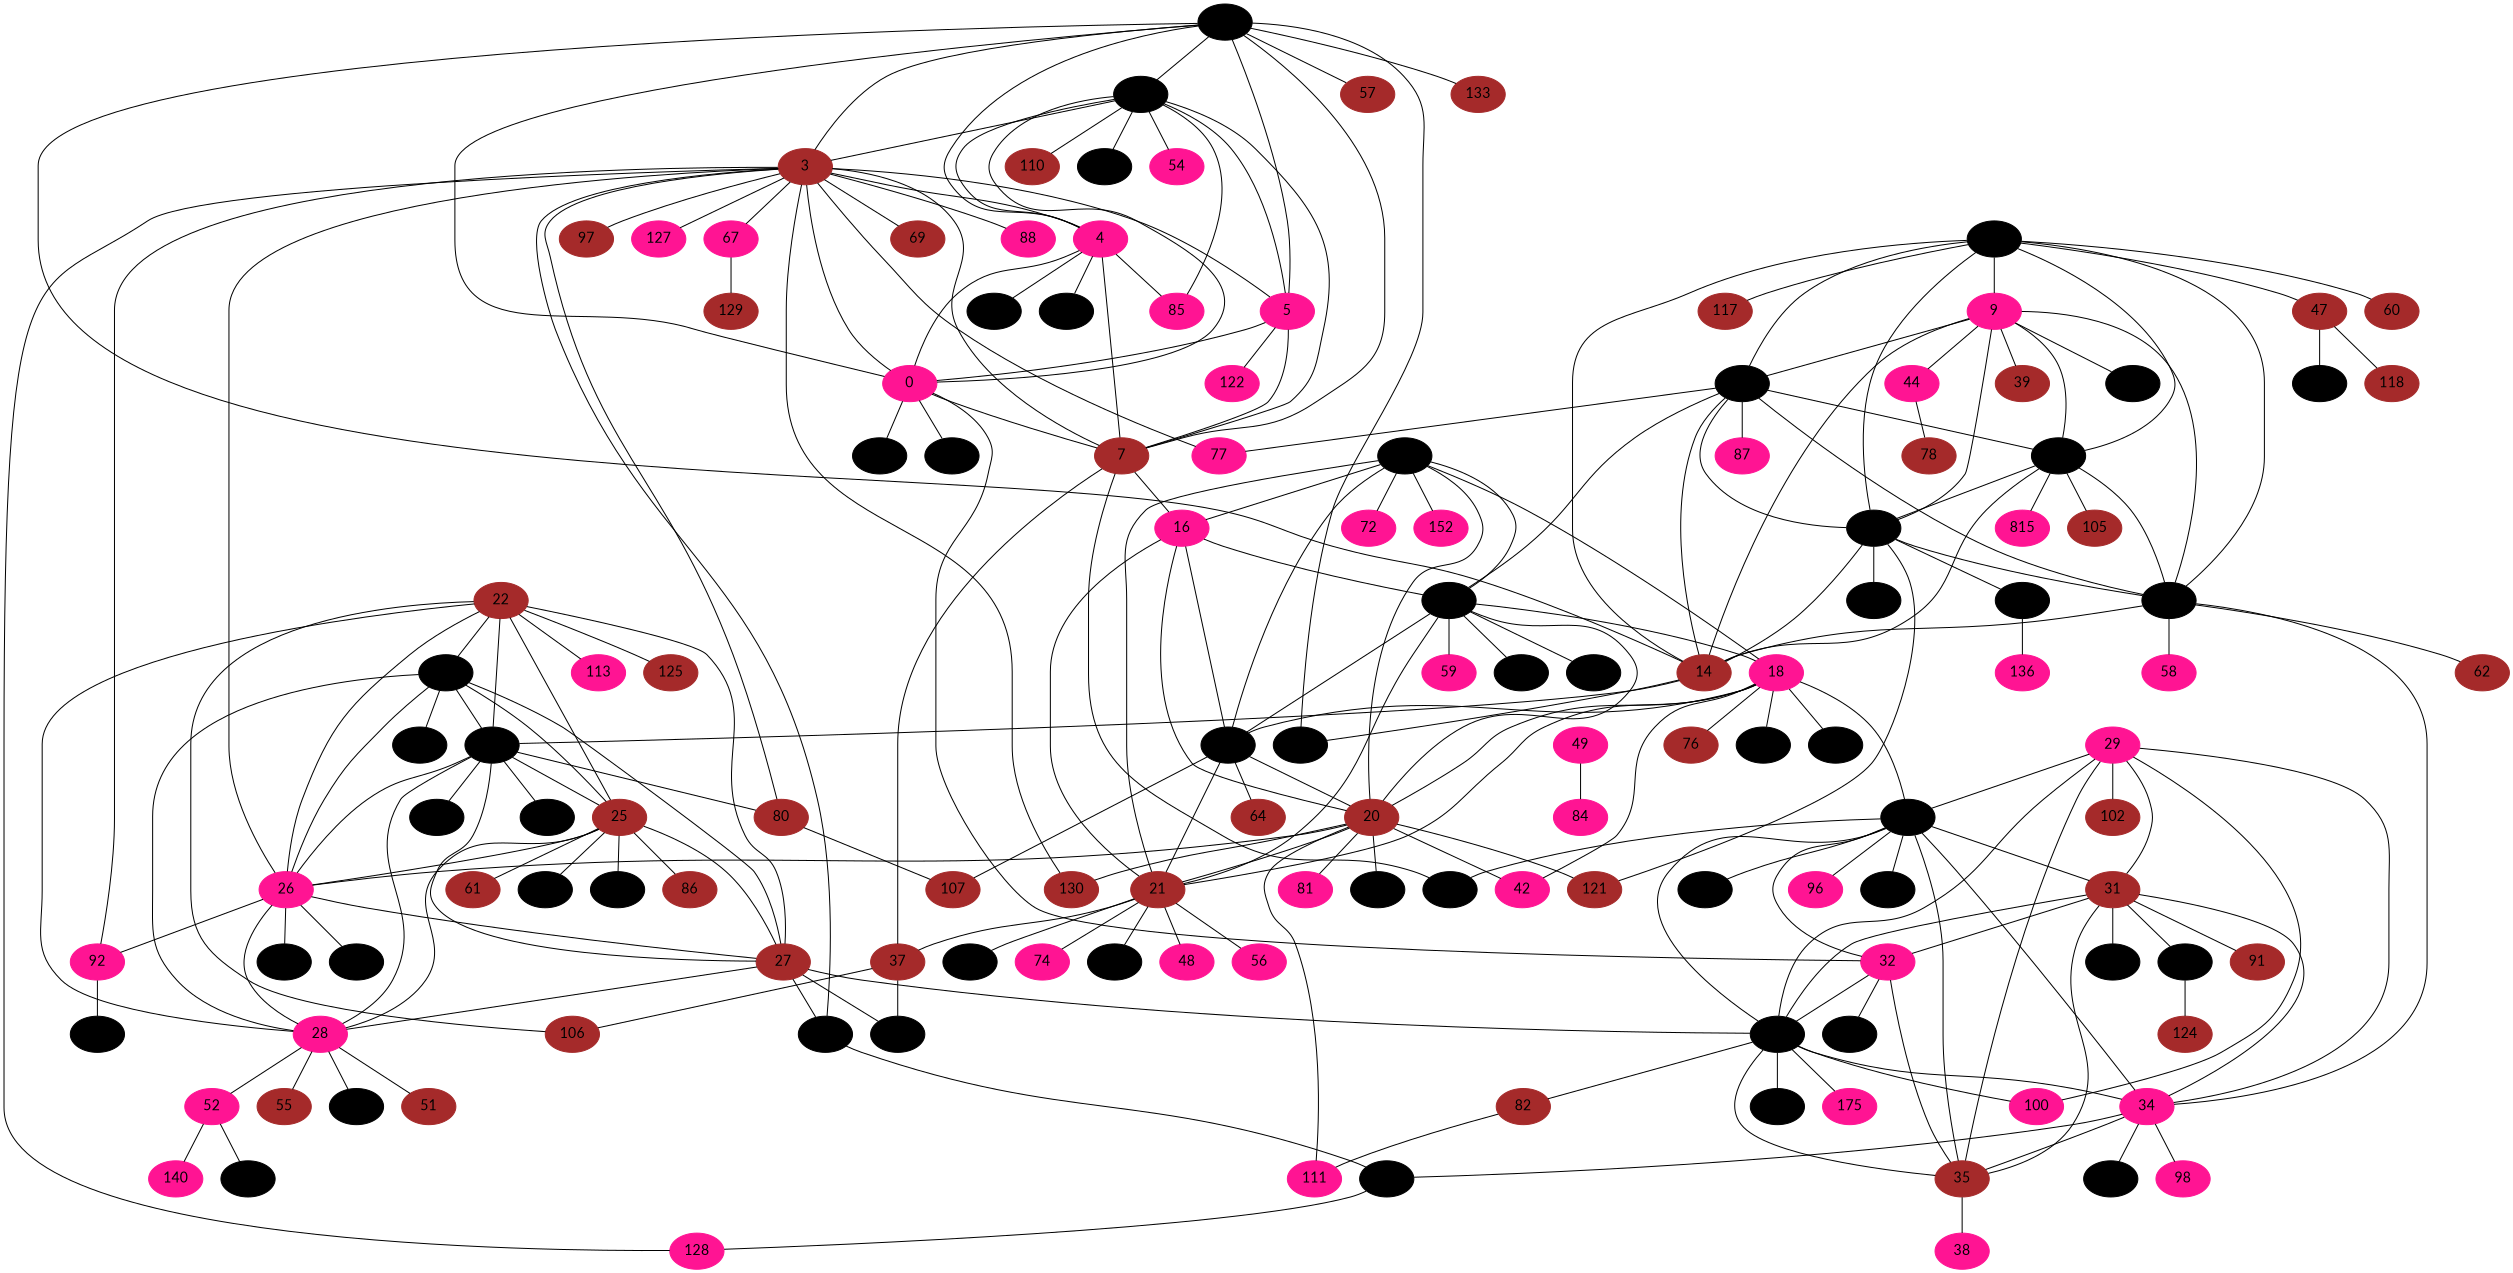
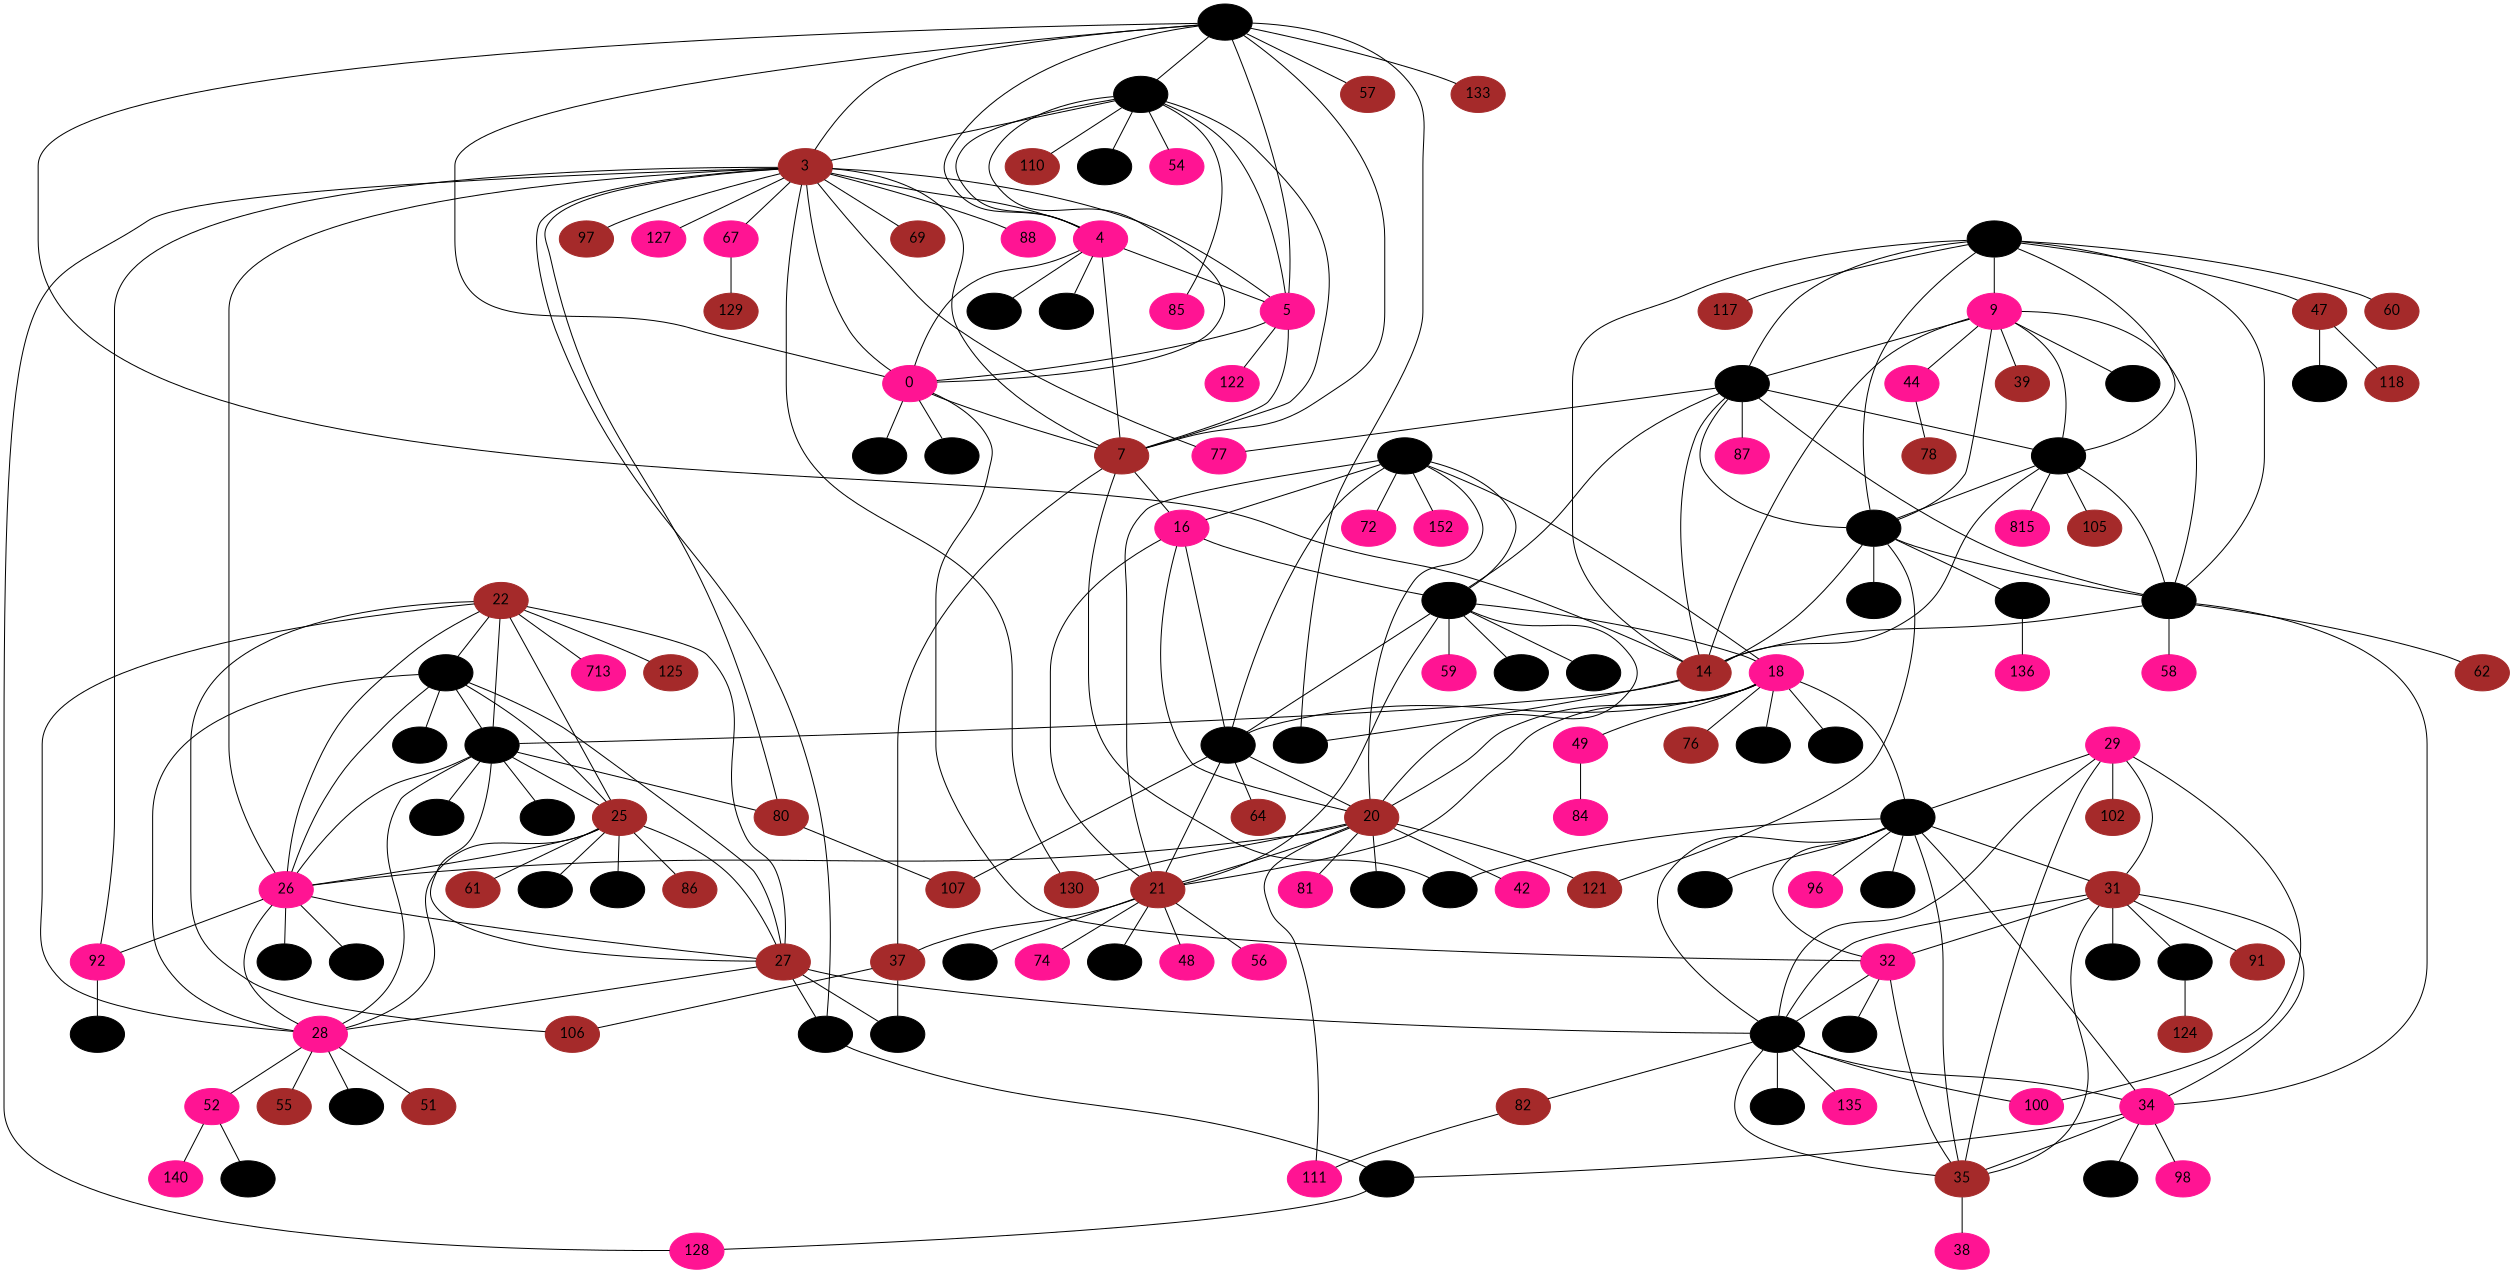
edge "4" -- "85": now "4" -- "5"
node "113": label "113" -> "713"
edge "18" -- "42": now "18" -- "49"
edge "29" -- "34": removed
node "175": label "175" -> "135"
